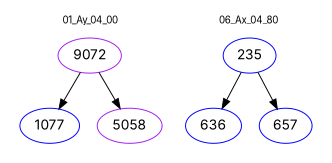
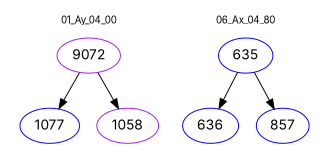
node "235": label "235" -> "635"
node "5058": label "5058" -> "1058"
node "657": label "657" -> "857"
